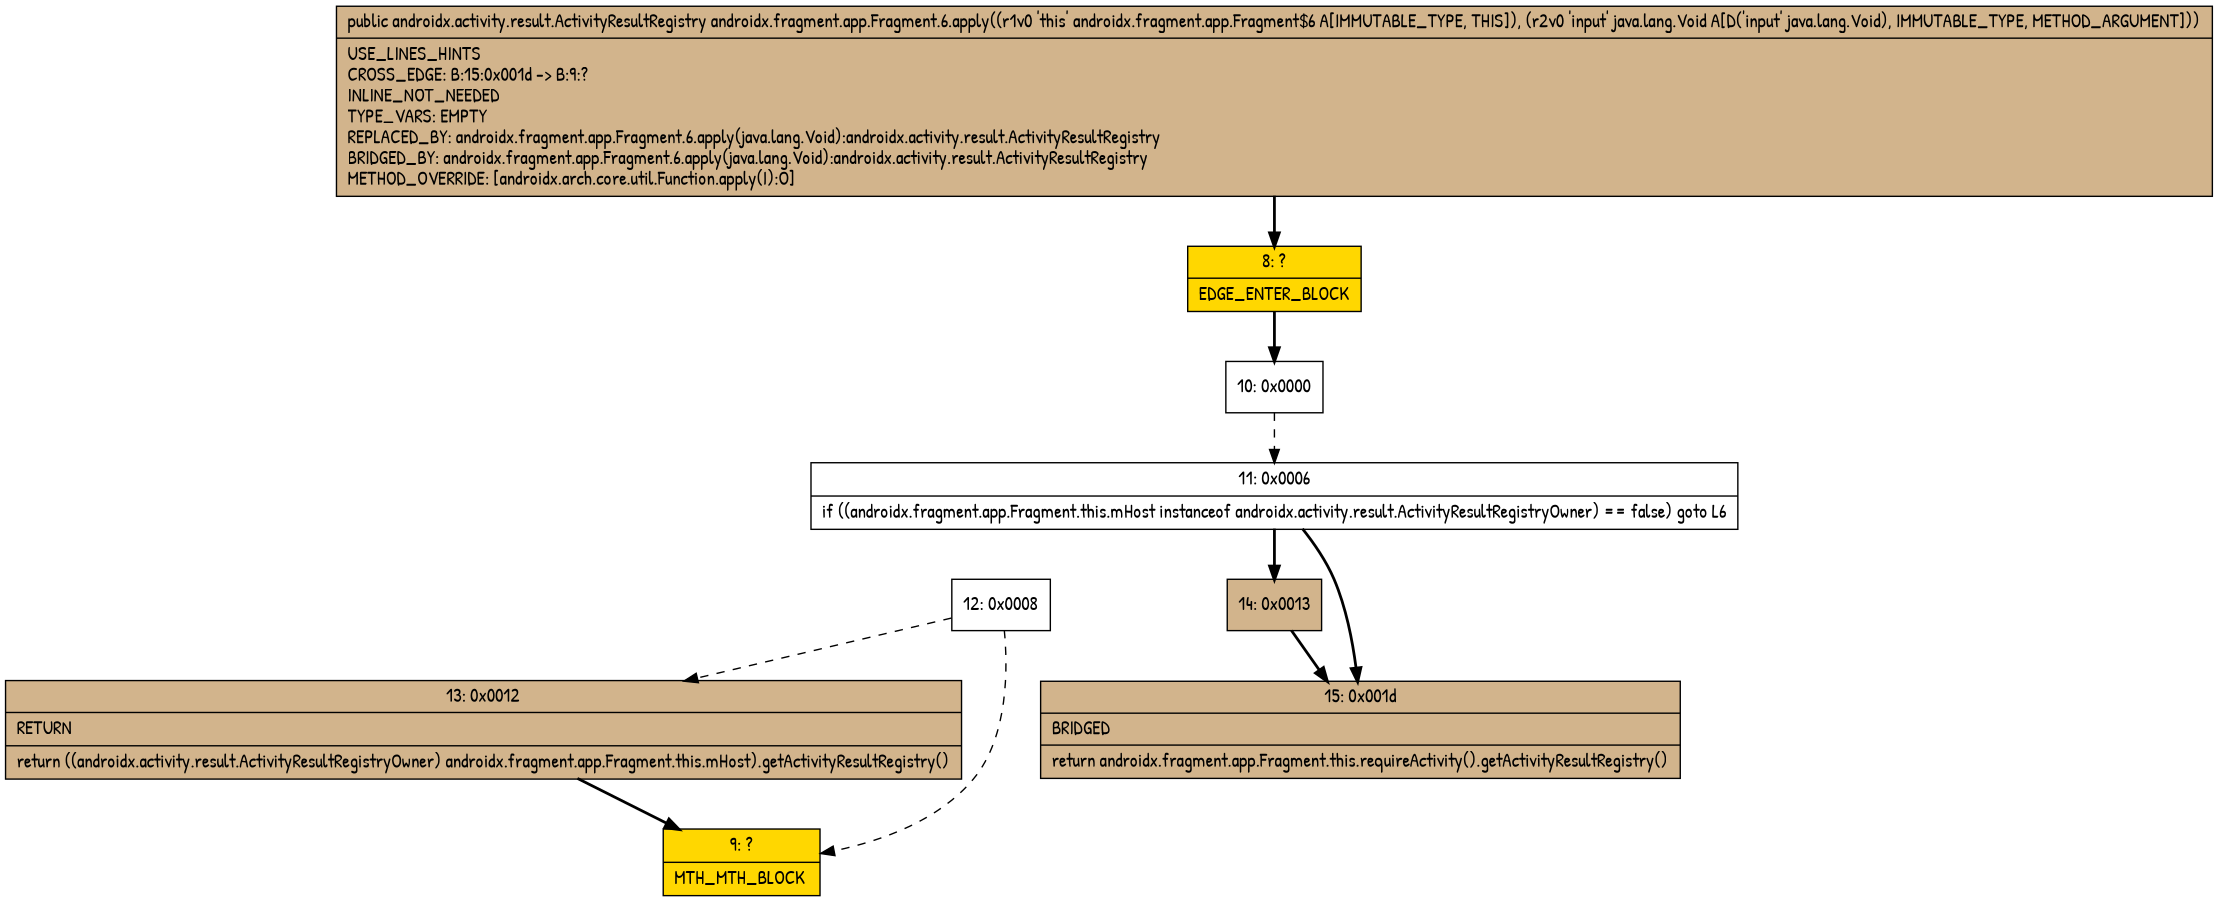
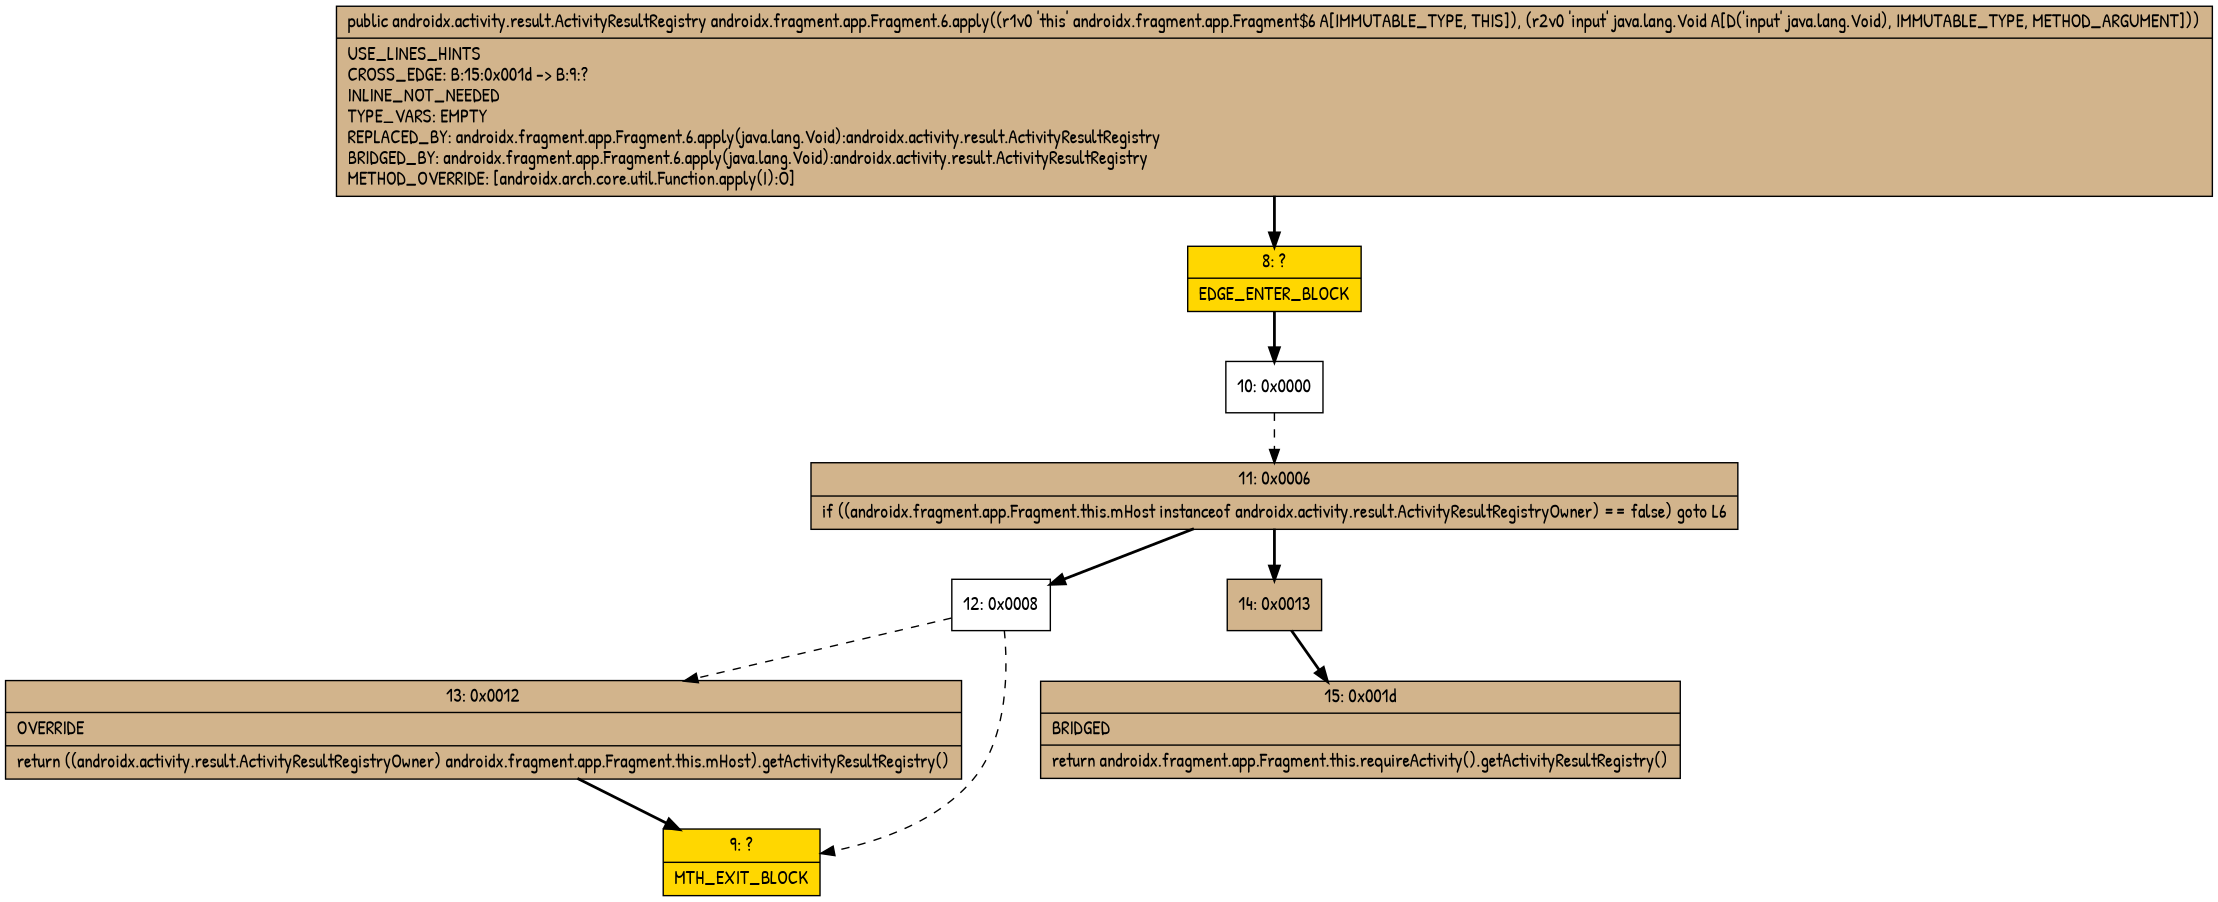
node "11: 0x0006": fillcolor white -> tan
edge "11: 0x0006" -> "15: 0x001d": now "11: 0x0006" -> "12: 0x0008"
node "13: 0x0012": text "RETURN" -> "OVERRIDE"
node "9: ?": text "MTH_MTH_BLOCK" -> "MTH_EXIT_BLOCK"
